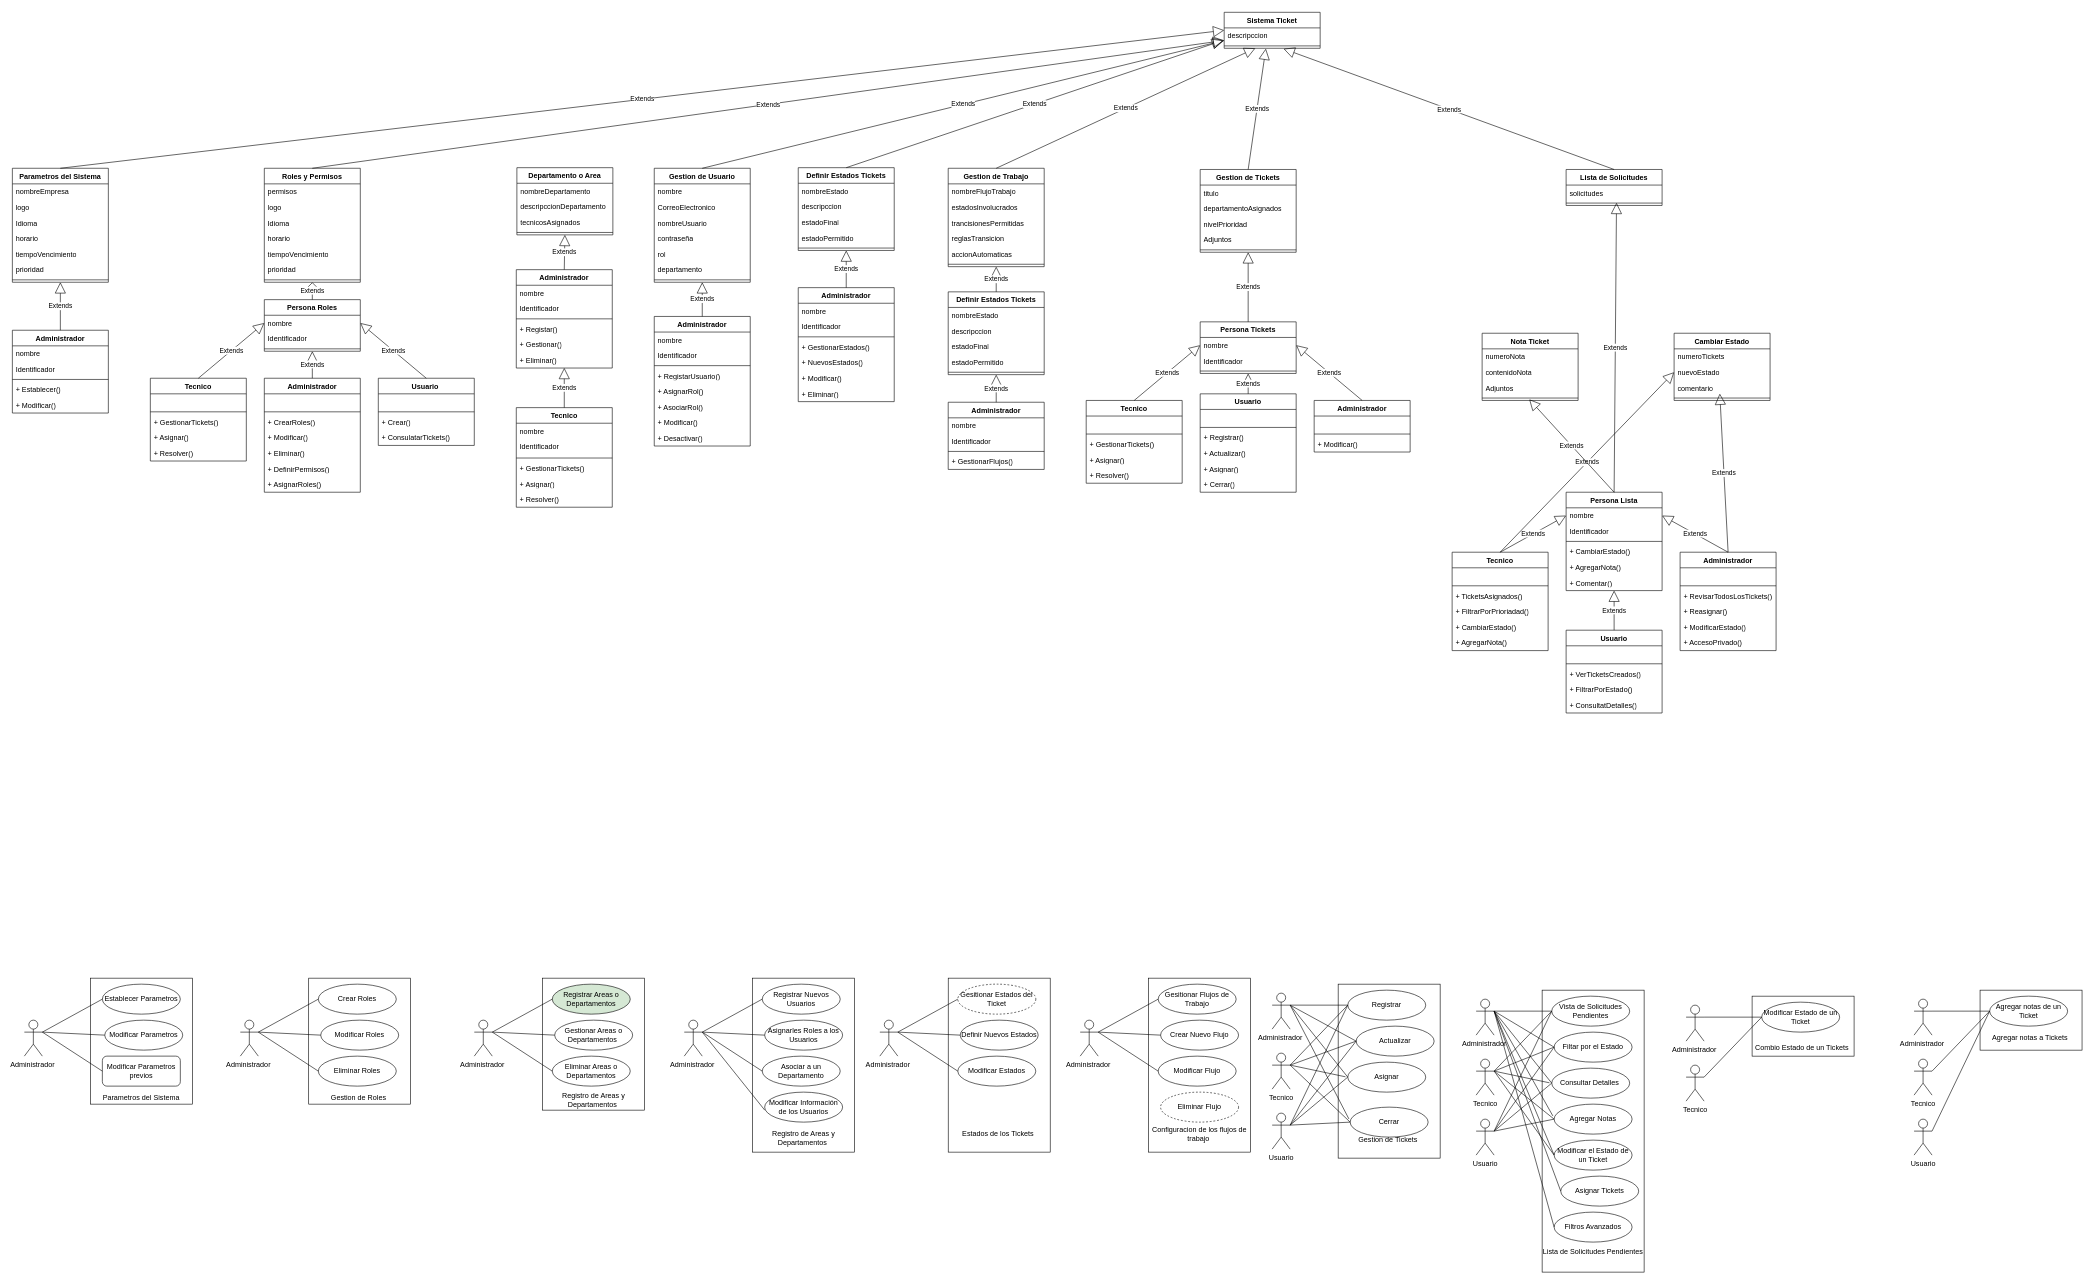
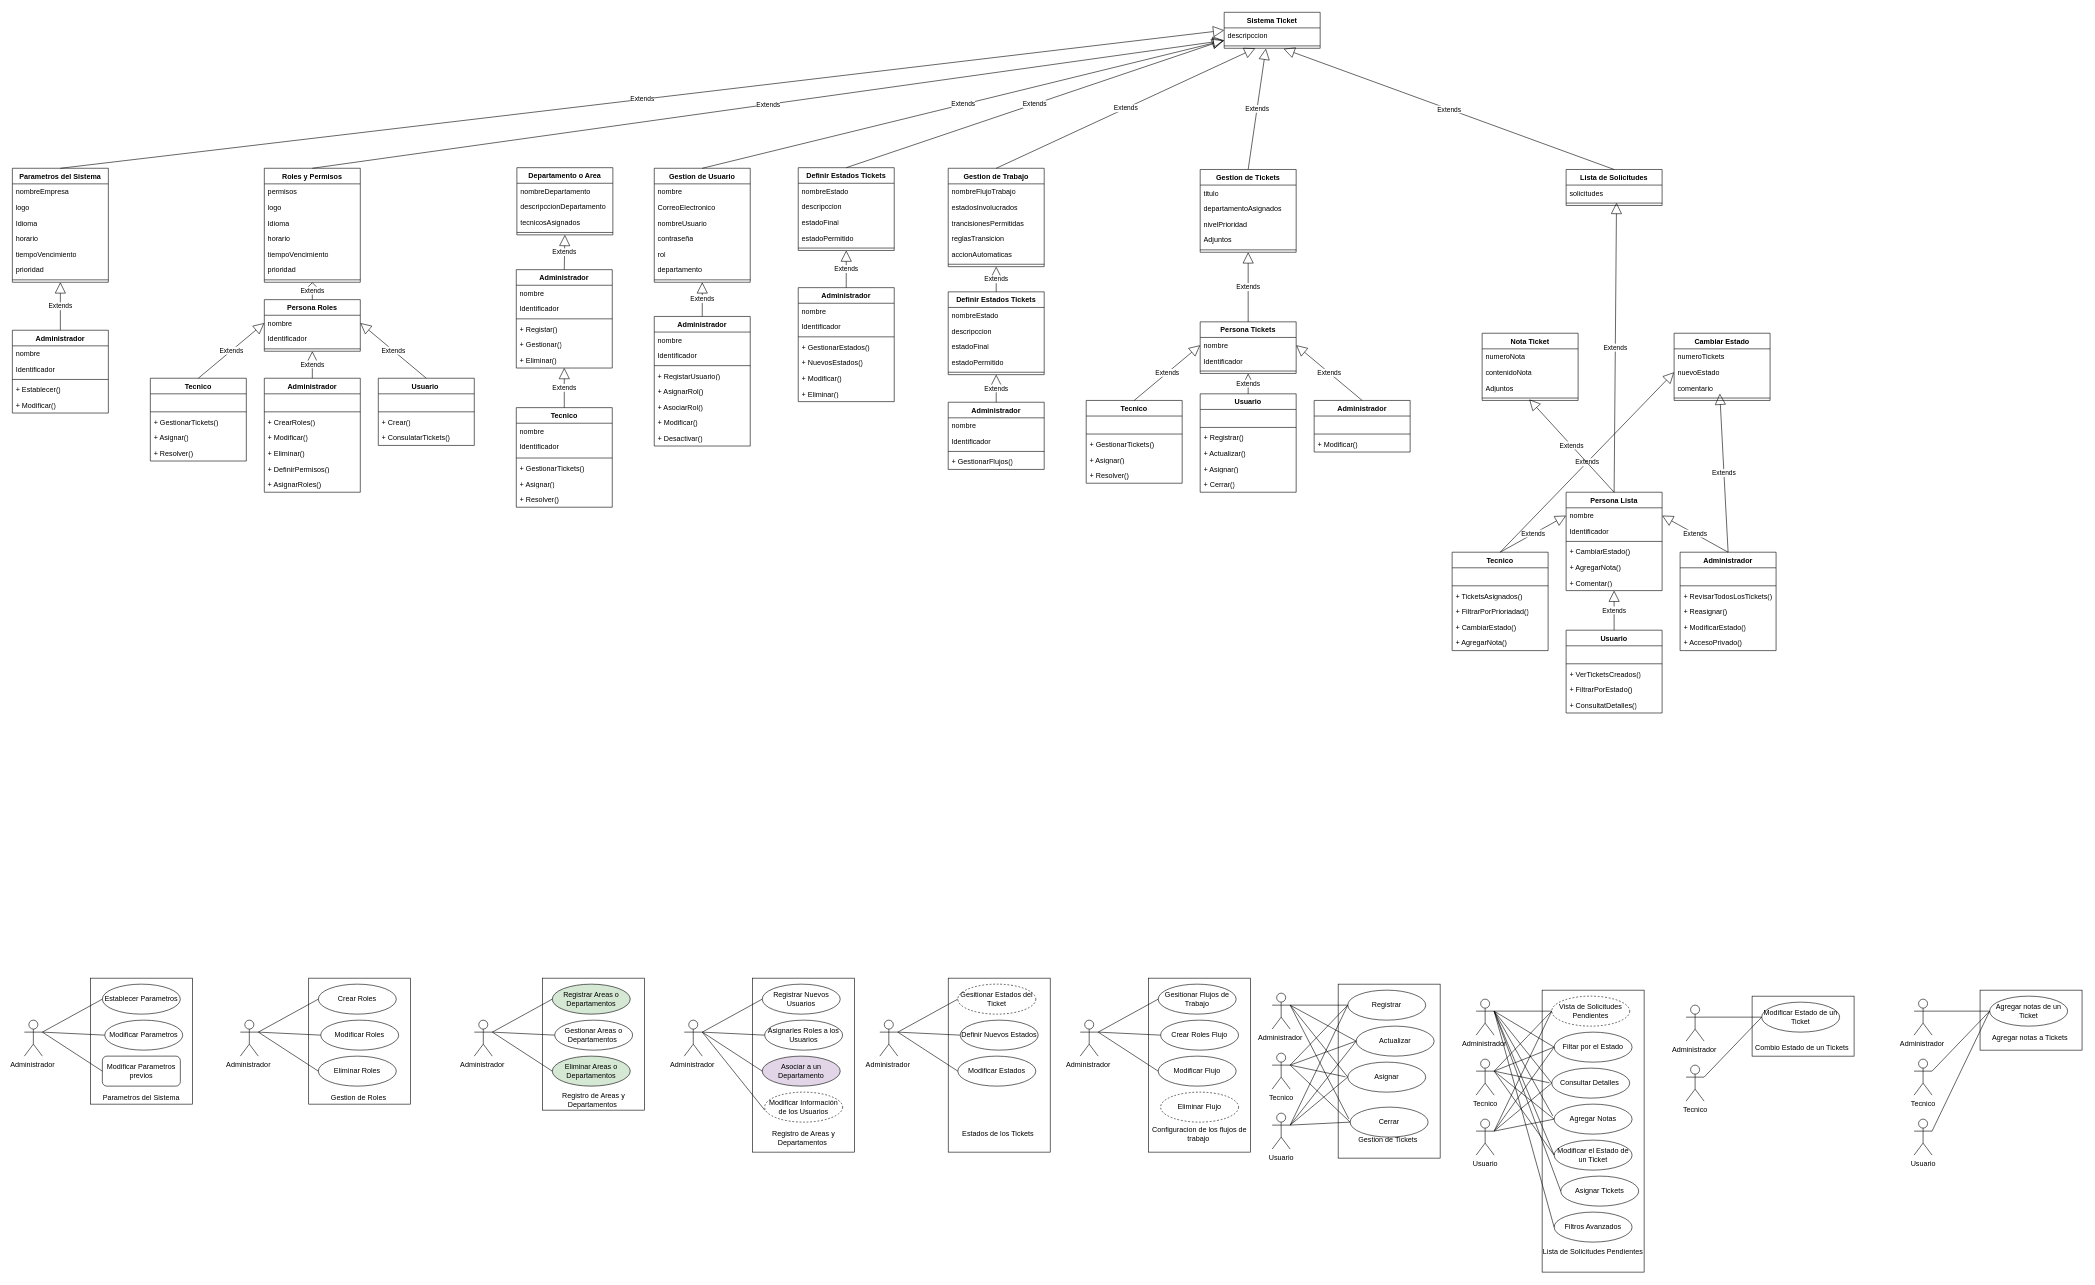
node "Vista de Solicitudes Pendientes": style solid -> dashed
node "Crear Nuevo Flujo": label "Crear Nuevo Flujo" -> "Crear Roles Flujo"
node "Eliminar Areas o Departamentos": fillcolor #ffffff -> #d5e8d4
node "Asociar a un Departamento": fillcolor #ffffff -> #e1d5e7
node "Modificar Información de los Usuarios": style solid -> dashed
